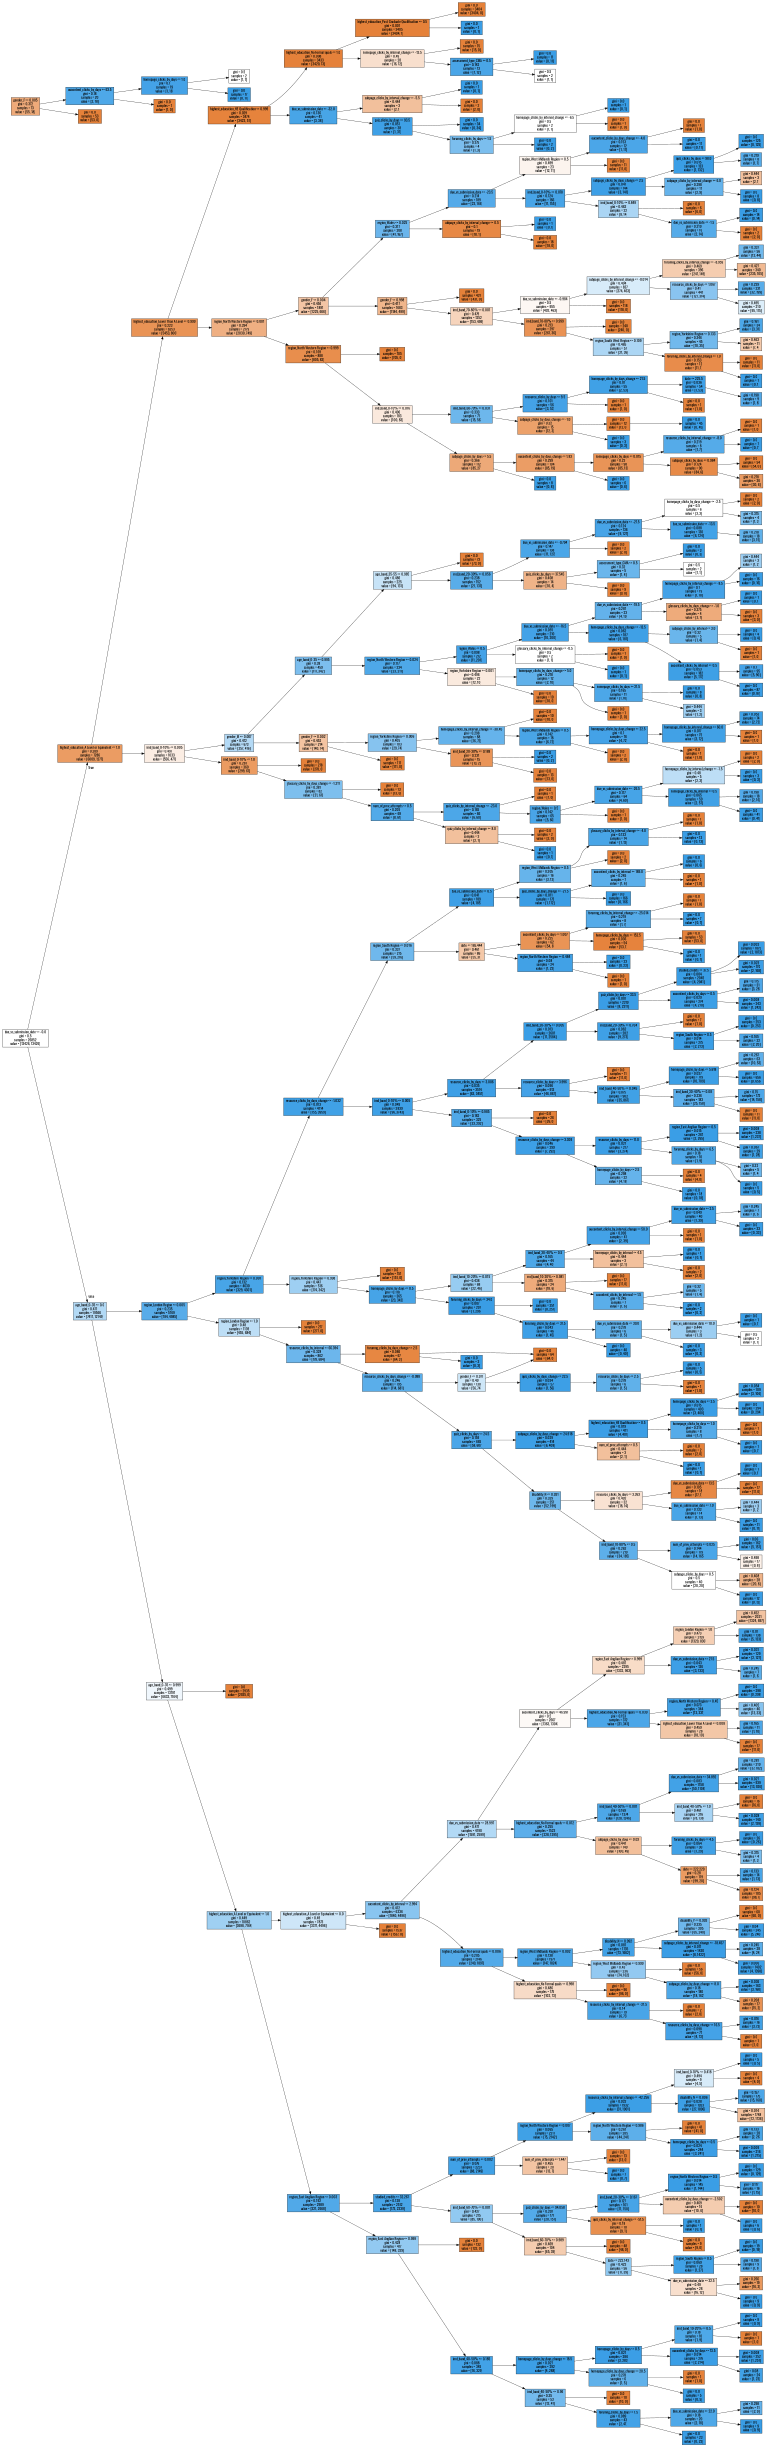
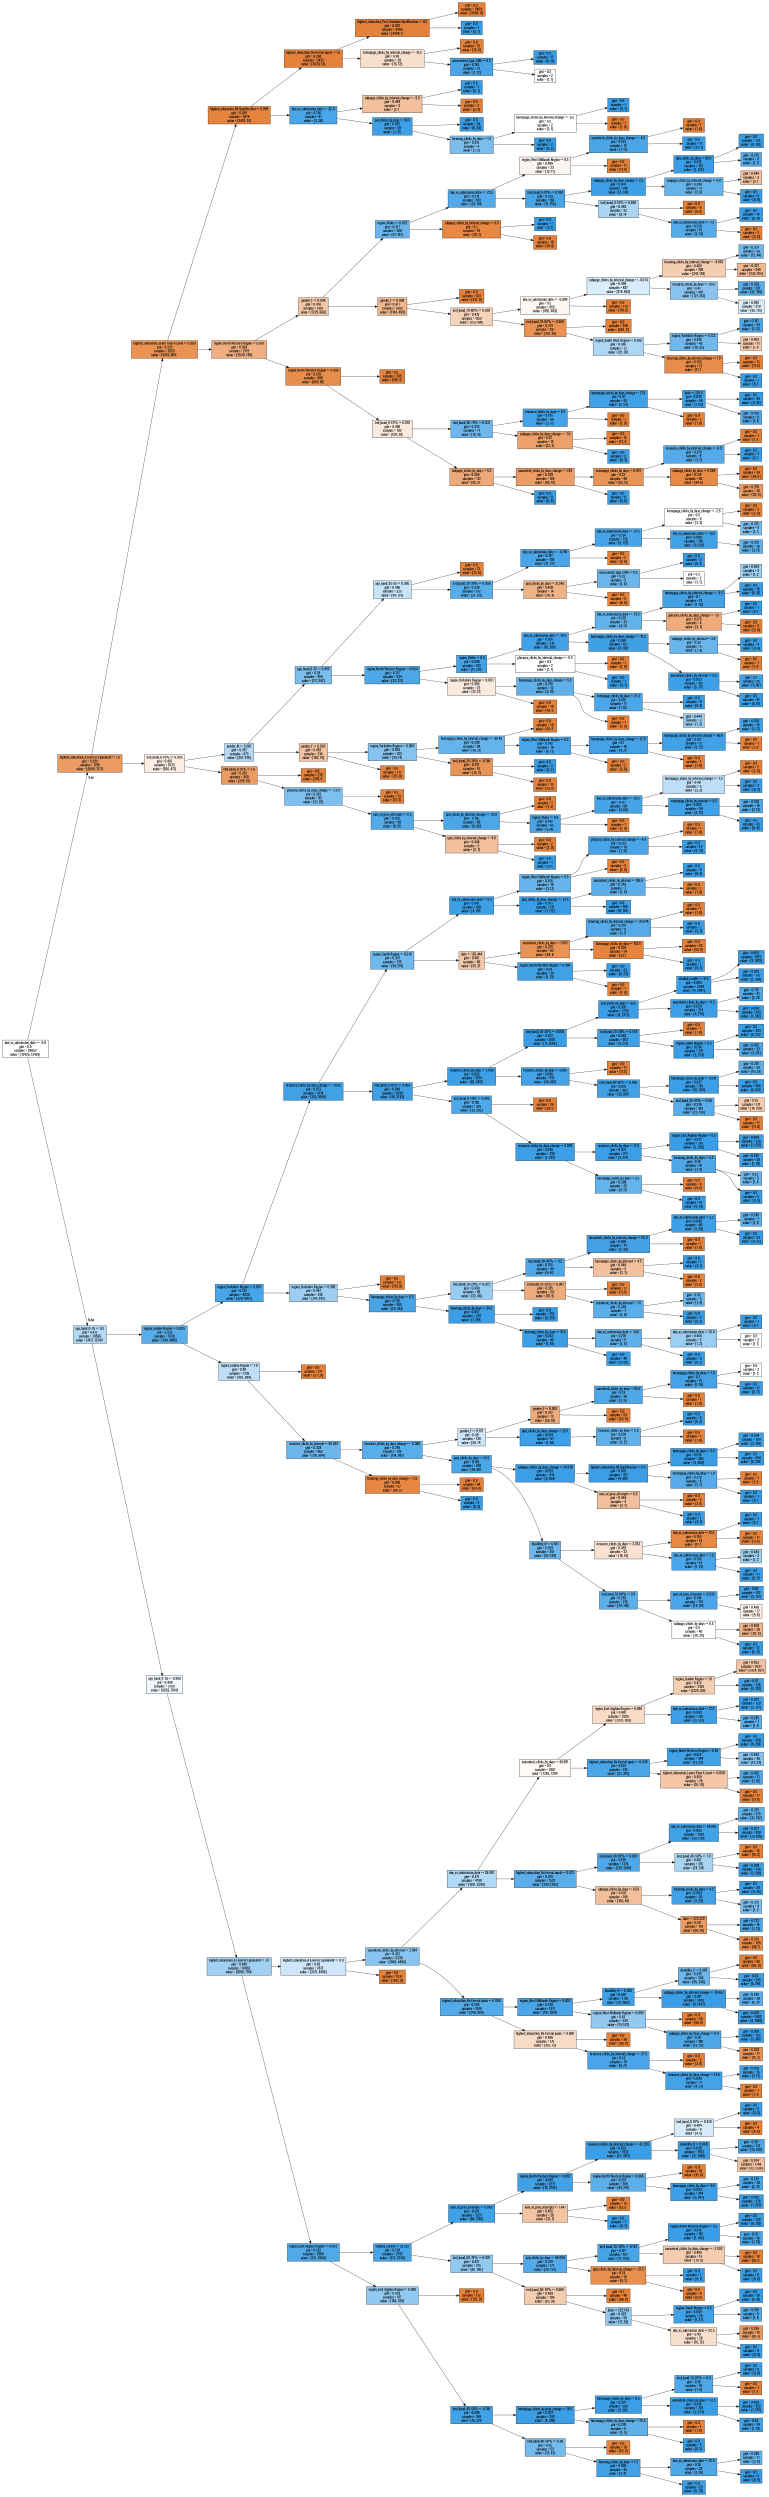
edge "gini = 0.0 samples = 12 value = [12, 0]" -> "gini = 0.0 samples = 45 value = [0, 45]": now "date <= 225.5 gini = 0.036 samples = 54 value = [1, 53]" -> "gini = 0.0 samples = 45 value = [0, 45]"
node "gini = 0.15 samples = 172 value = [14, 158]": fillcolor #399de5e8 -> #e5813966
edge "gender_F <= 0.977 gini = 0.49 samples = 130 value = [56, 74]" -> "gini = 0.0 samples = 64 value = [64, 0]": now "gender_F <= 0.977 gini = 0.49 samples = 130 value = [56, 74]" -> "gender_F <= 0.005 gini = 0.372 samples = 73 value = [55, 18]"
node "gini = 0.0 samples = 2935 value = [2935, 0]": removed
node "gini = 0.0 samples = 48 value = [48, 0]": label "gini = 0.0 samples = 48 value = [48, 0]" -> "gini = 0.7 samples = 48 value = [48, 0]"
